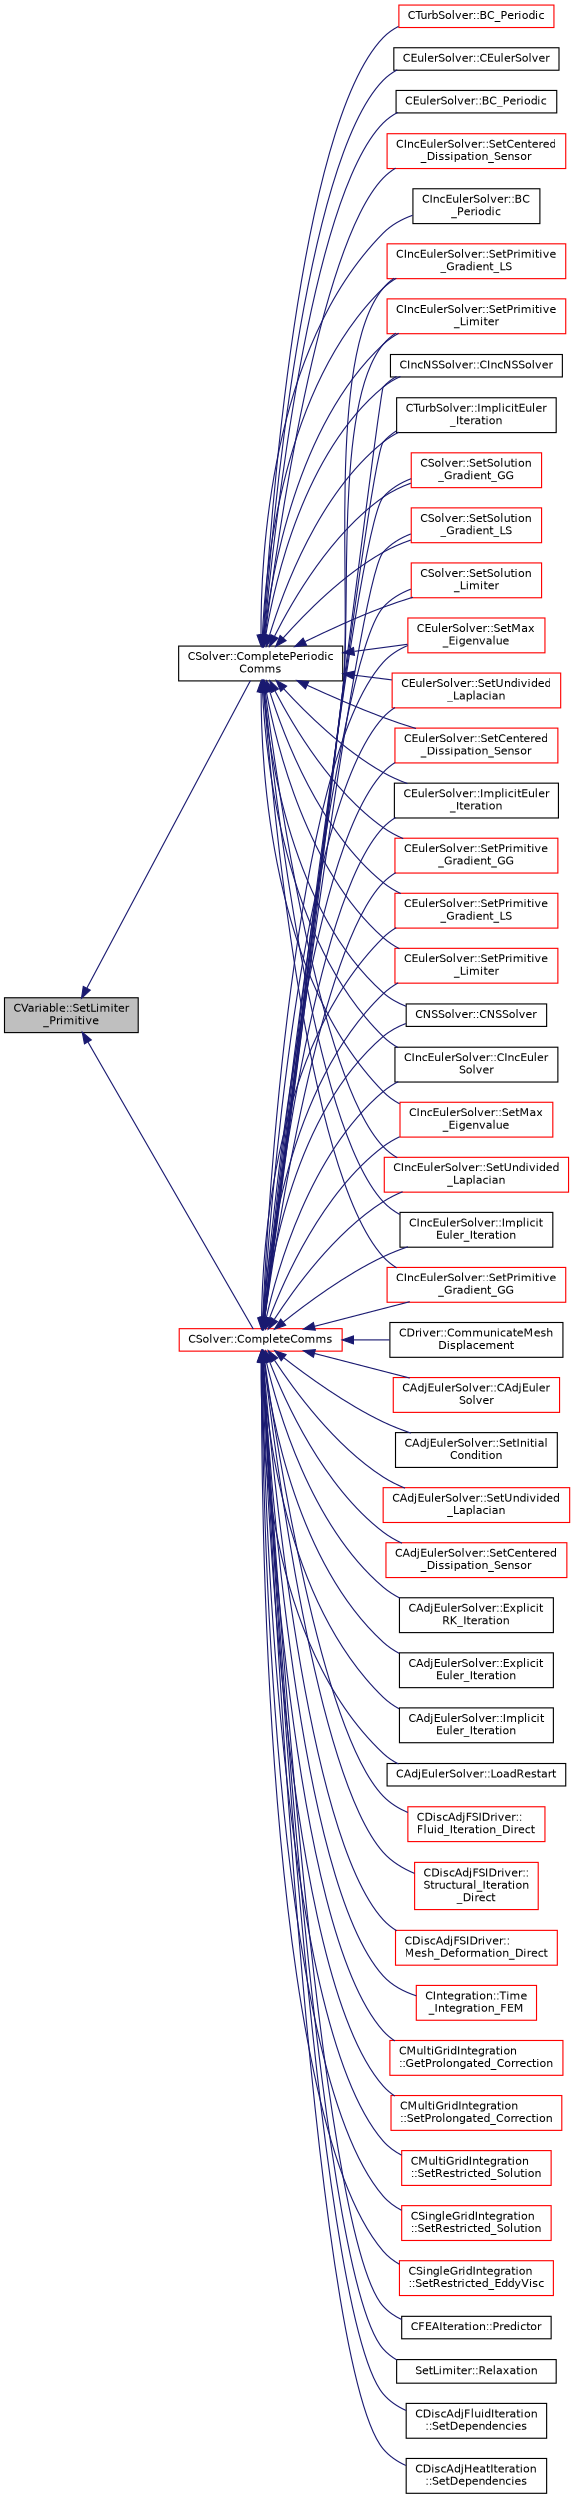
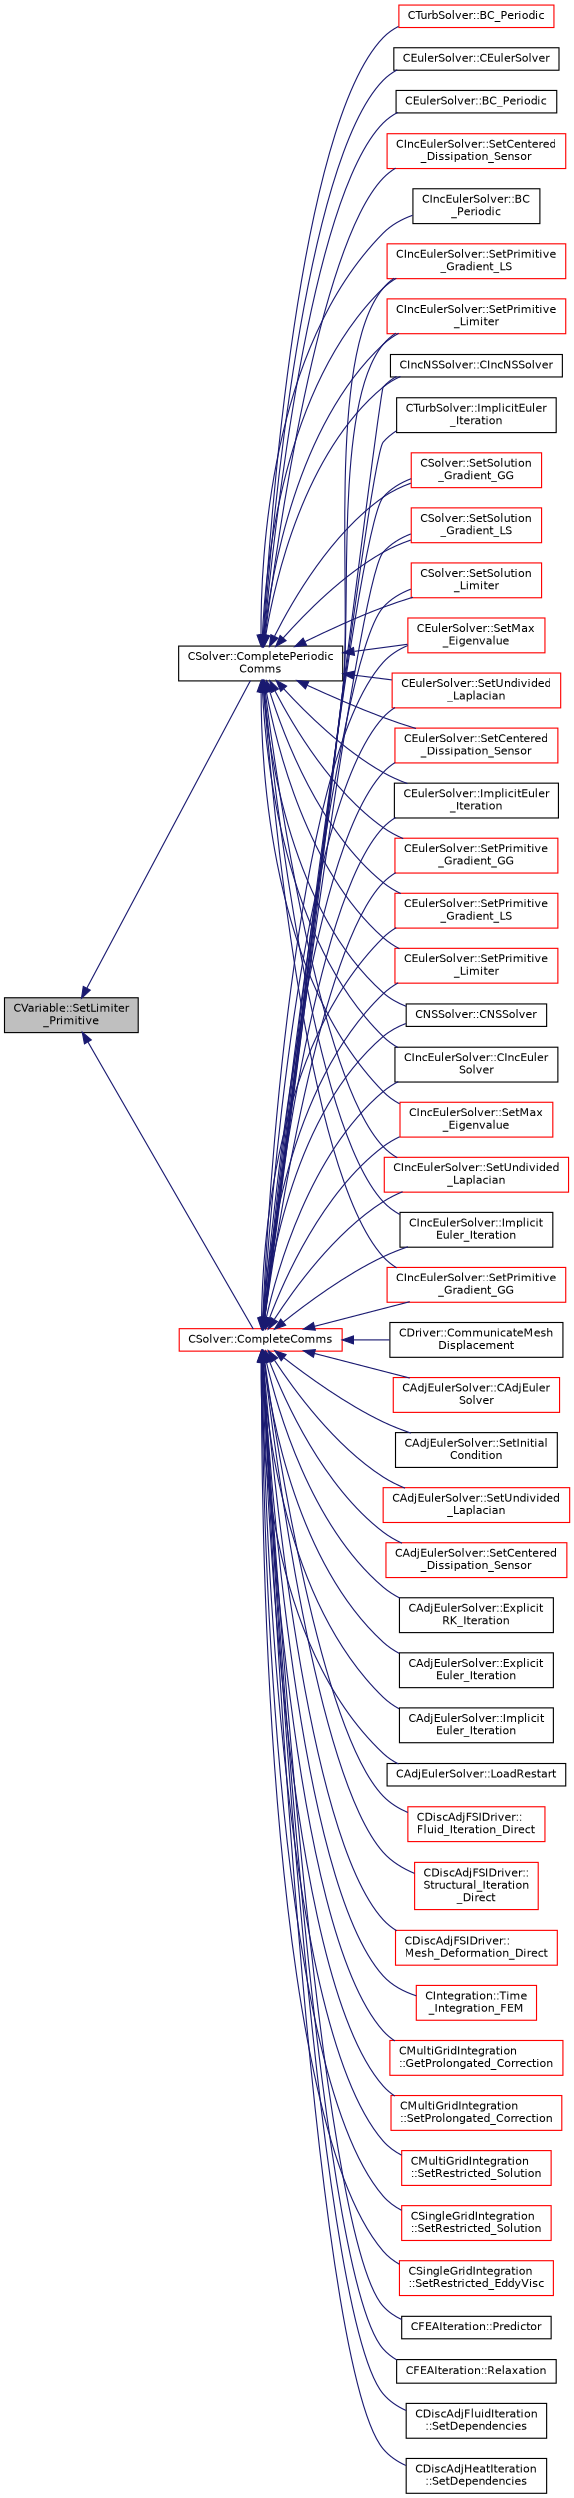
edge "CTurbSolver::ImplicitEuler _Iteration" -> "CSolver::CompletePeriodic Comms": removed
node "SetLimiter::Relaxation": label "SetLimiter::Relaxation" -> "CFEAIteration::Relaxation"
